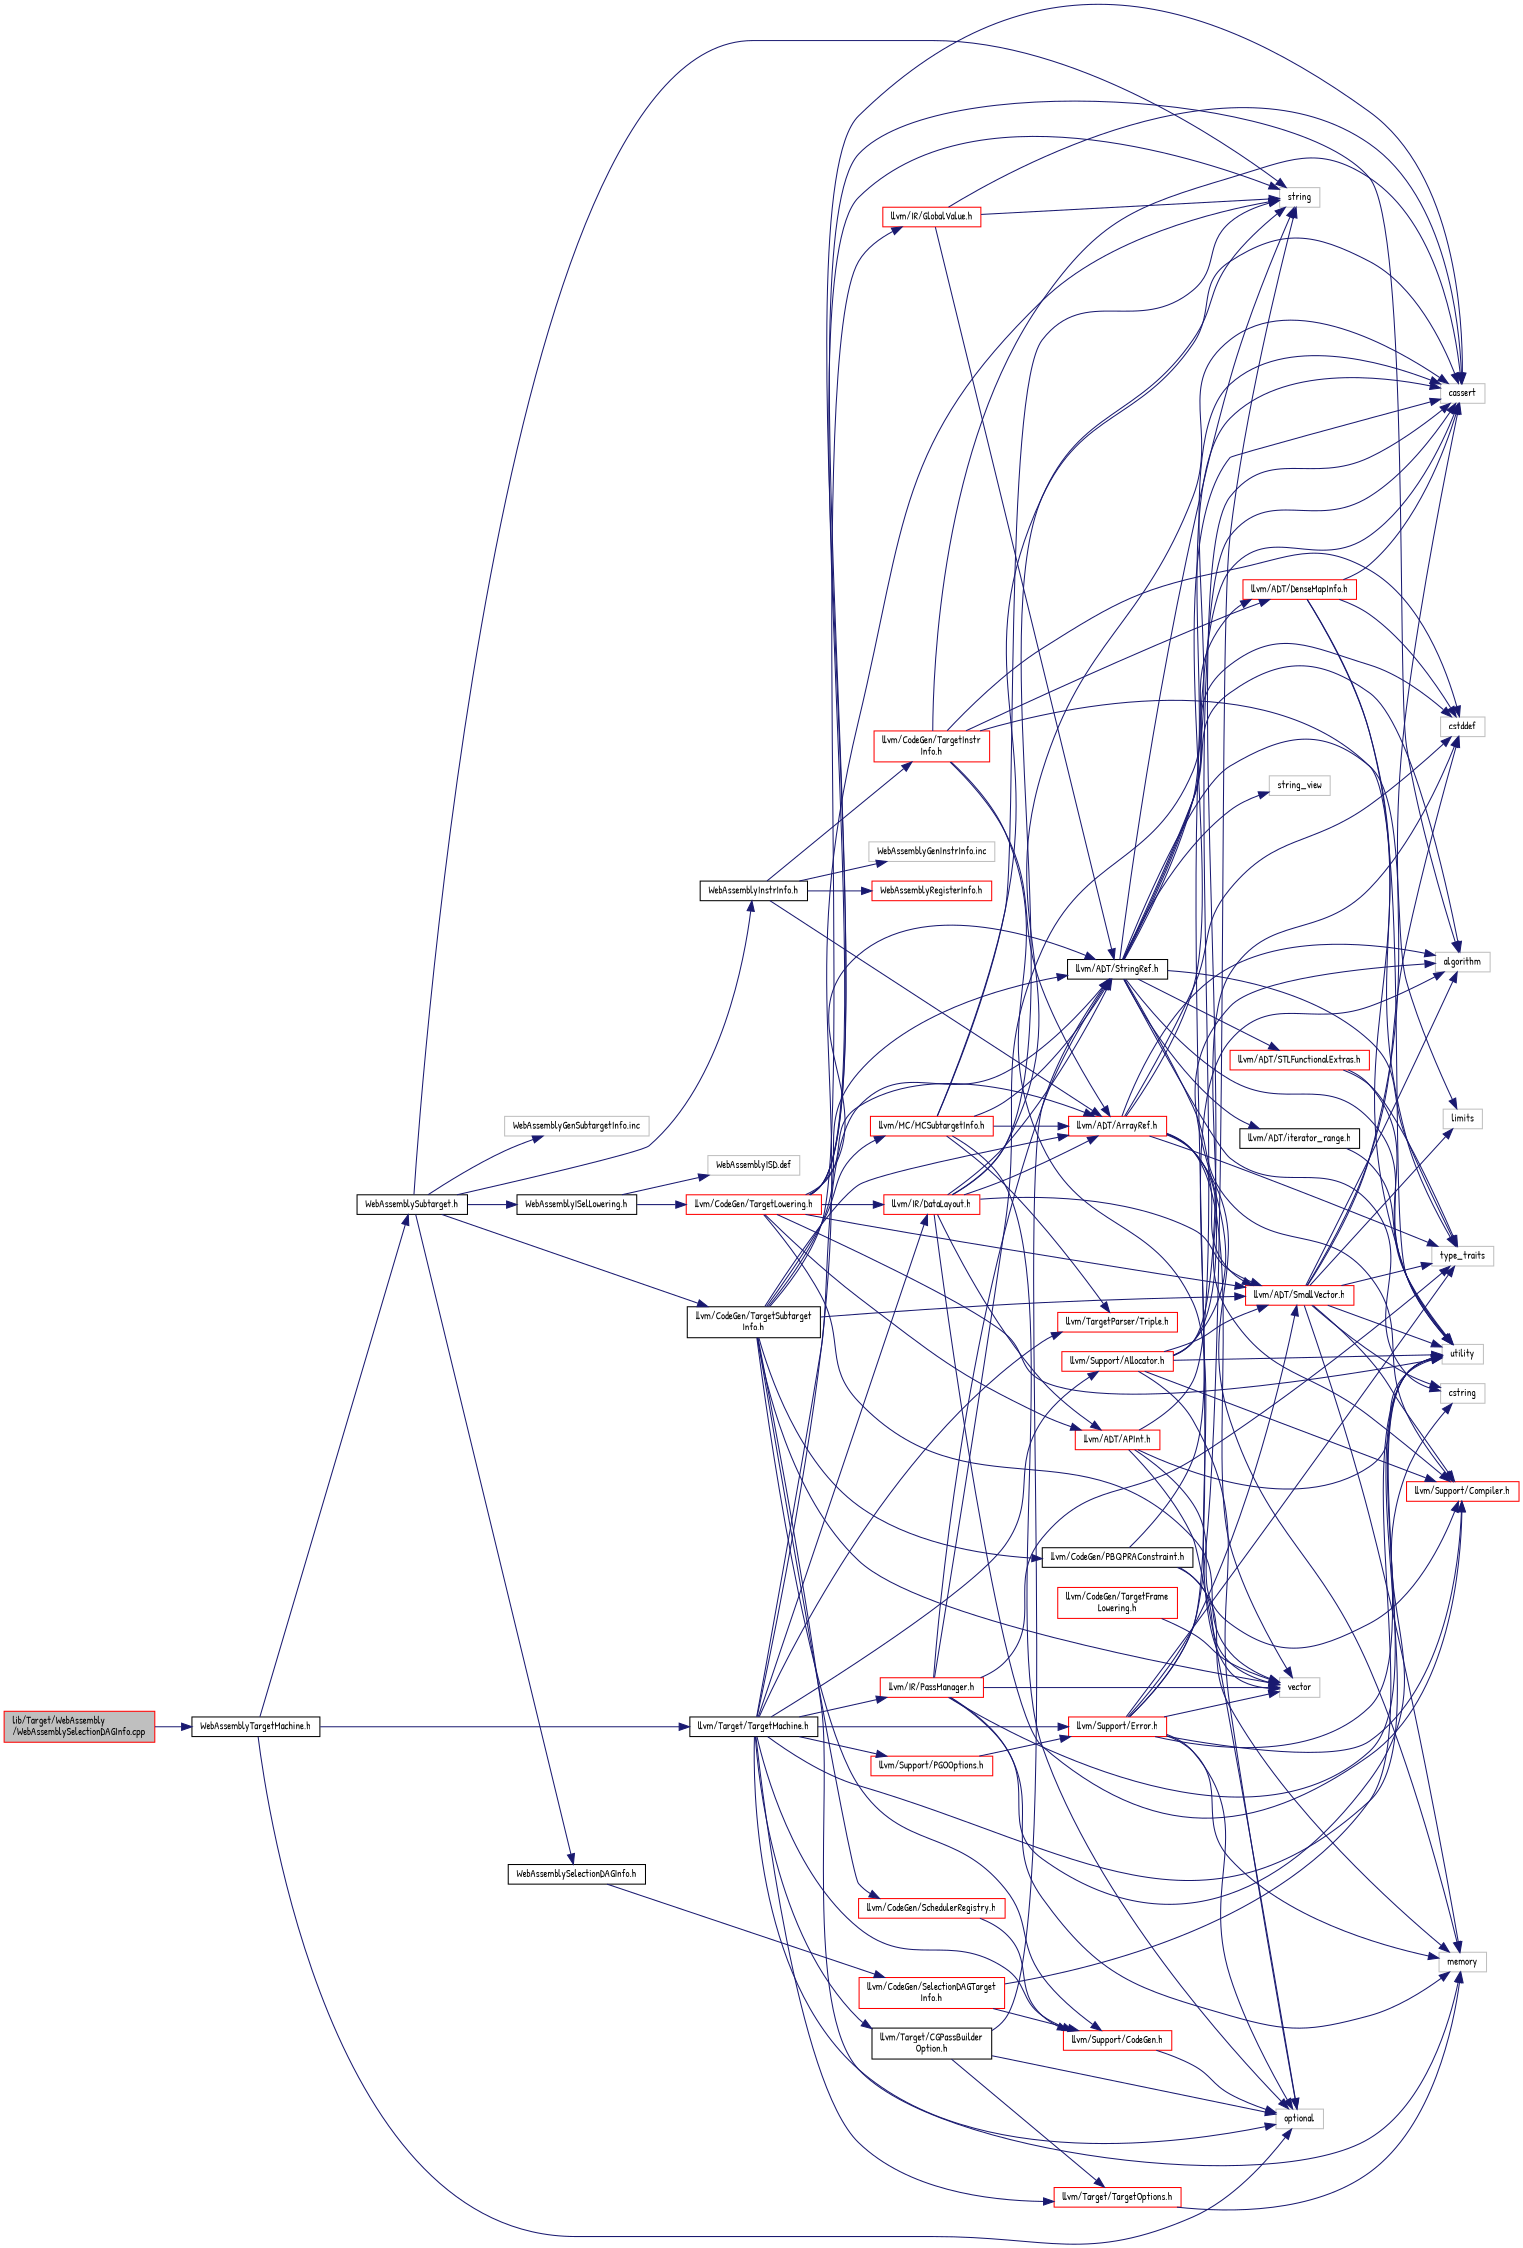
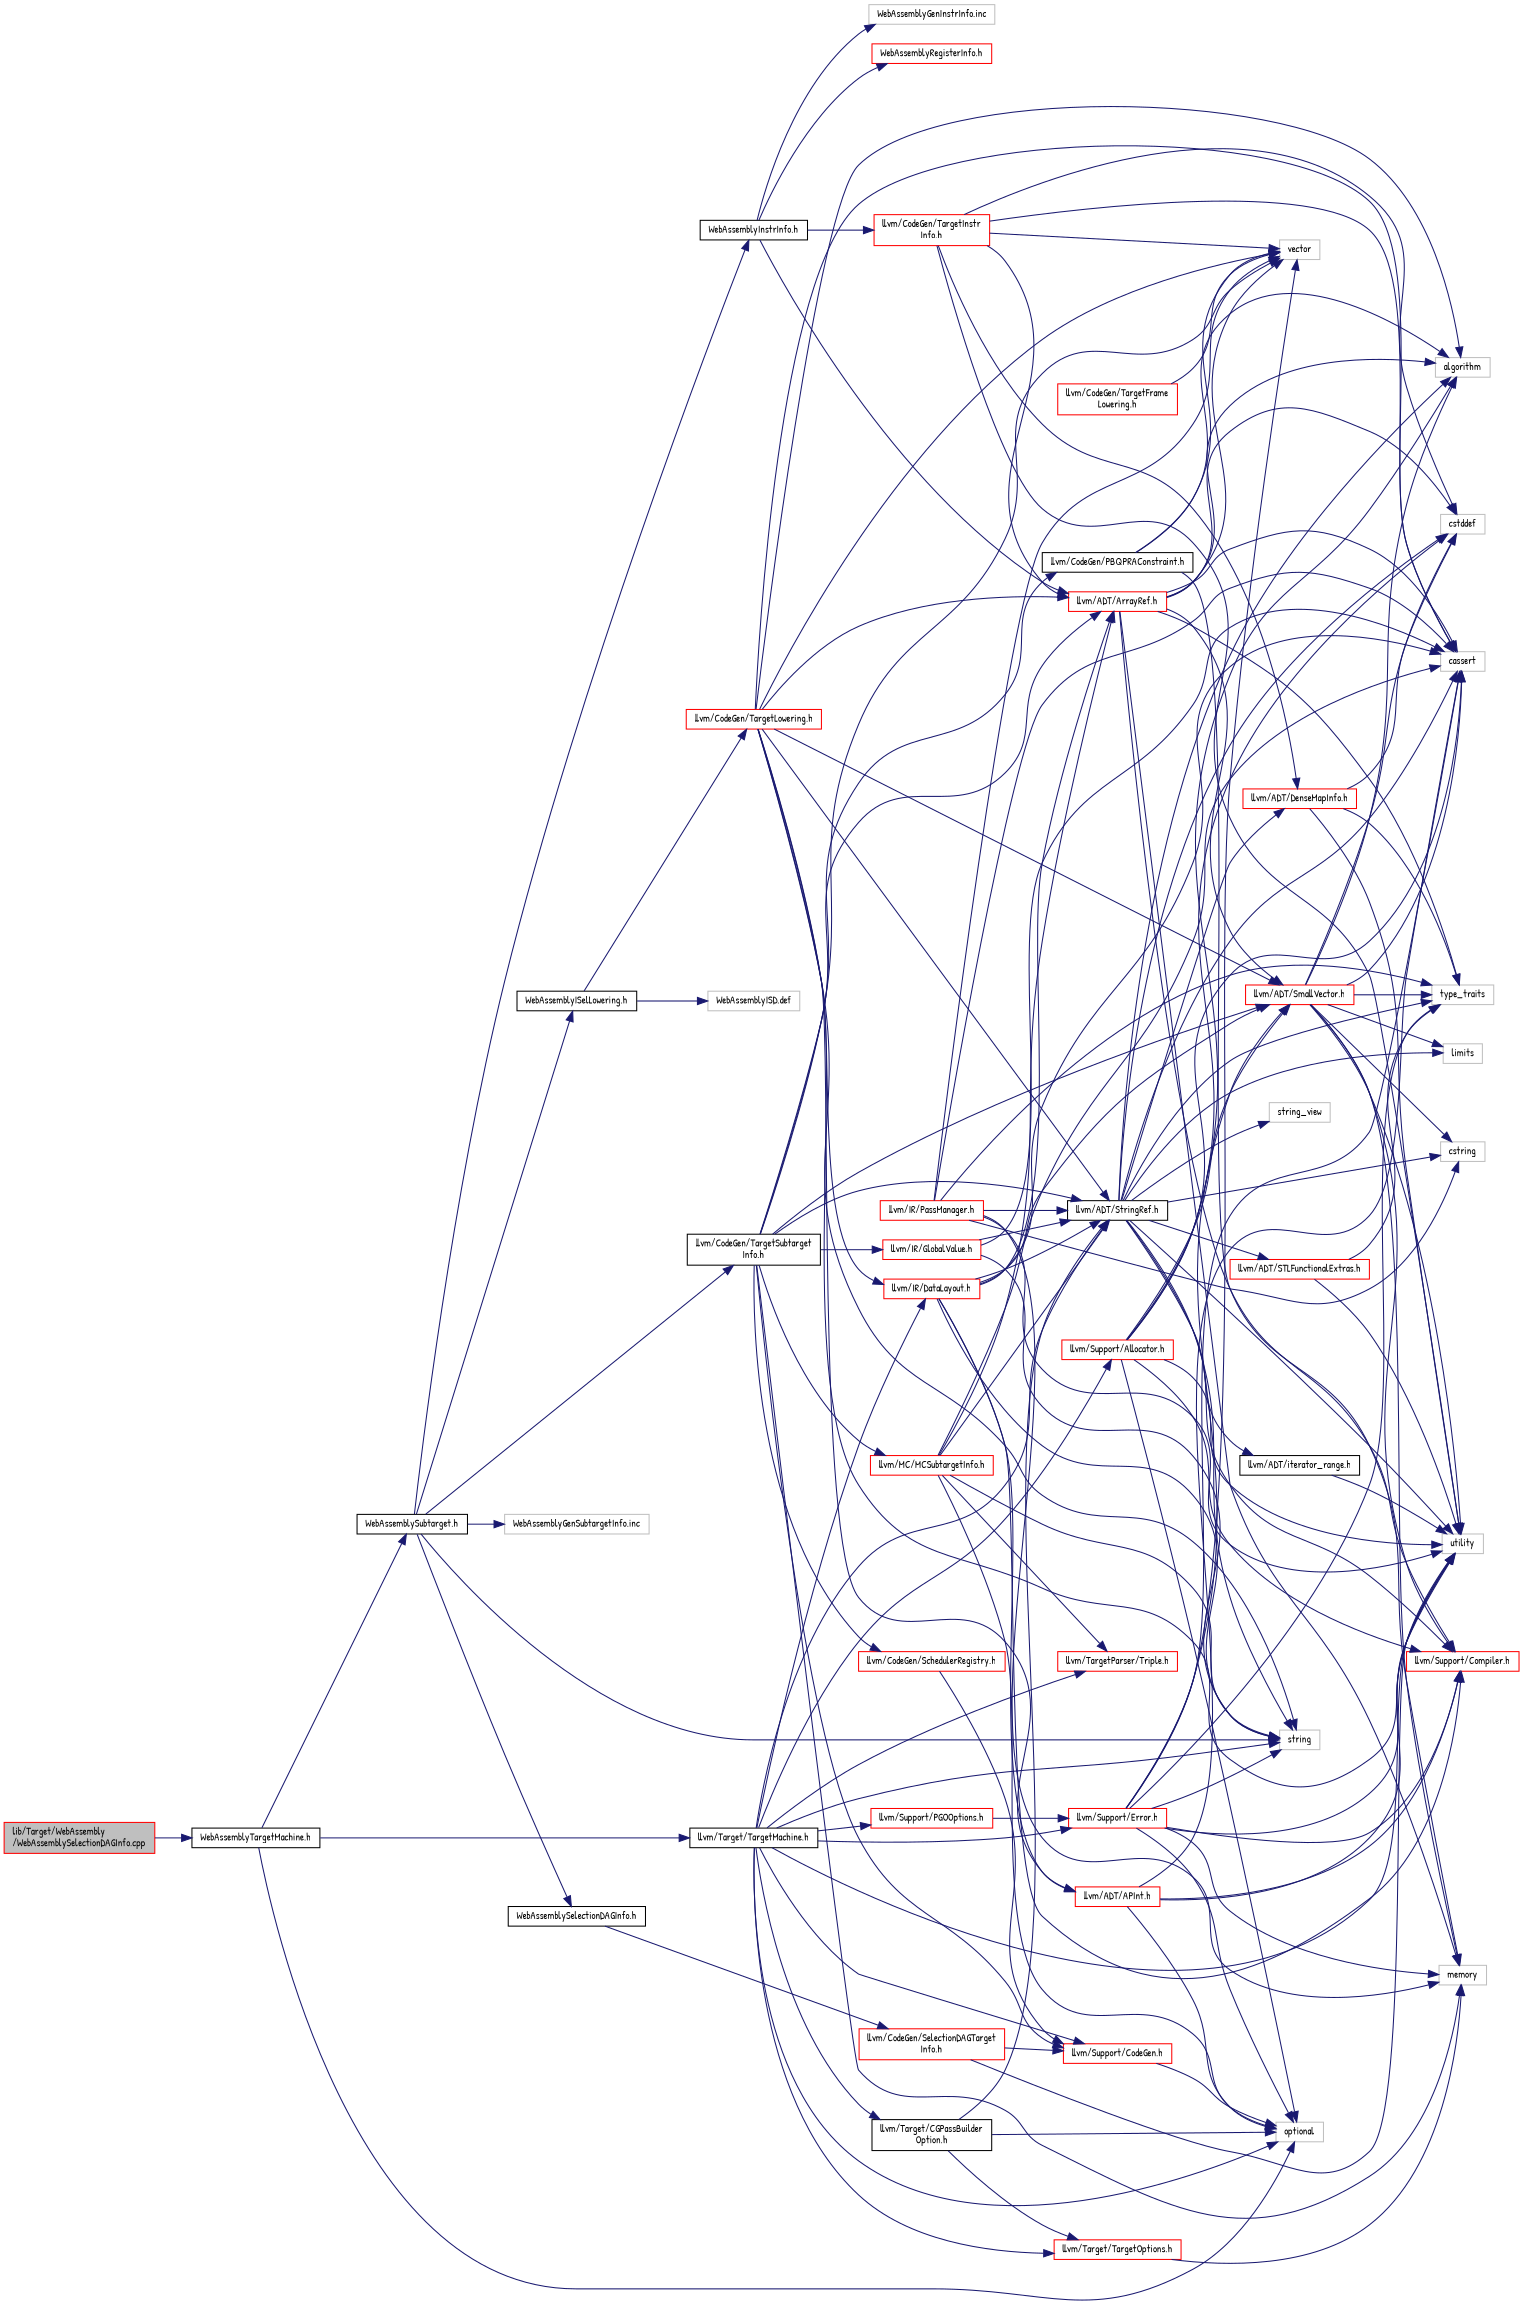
edge "llvm/ADT/DenseMapInfo.h" -> "cassert": removed
edge "llvm/Target/TargetMachine.h" -> "llvm/IR/PassManager.h": removed
